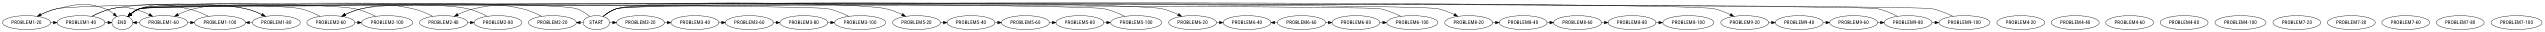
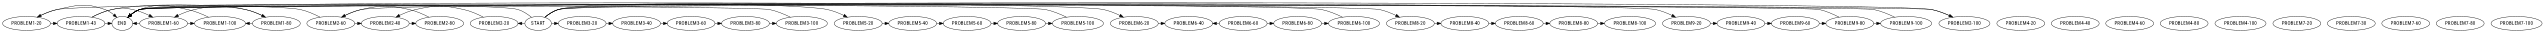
edge "PROBLEM2-40" -> "PROBLEM2-60": reversed
node "PROBLEM1-40": label "PROBLEM1-40" -> "PROBLEM1-43"
